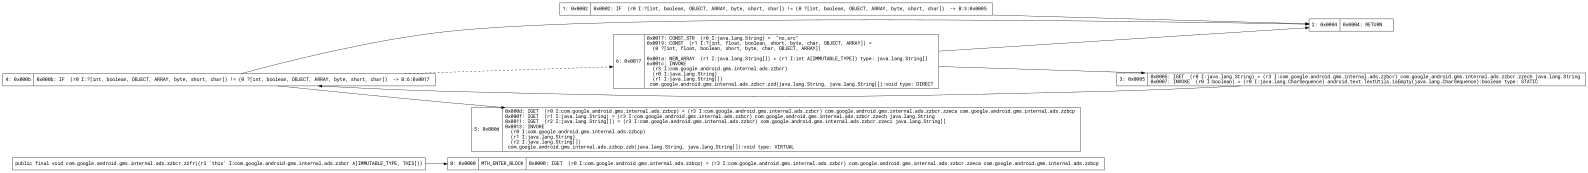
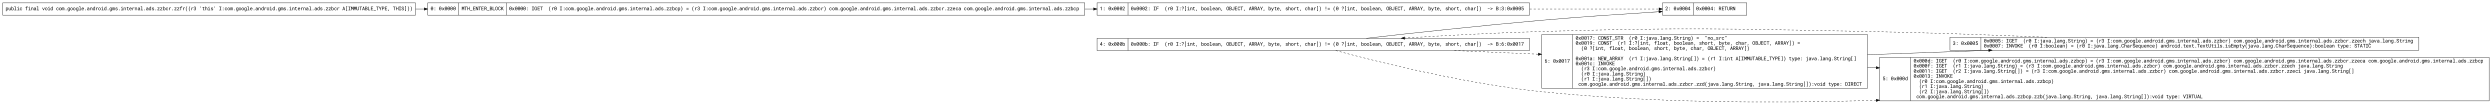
edge "0: 0x0000" -> "1: 0x0002": added
edge "1: 0x0002" -> "2: 0x0004": style solid -> dashed
edge "6: 0x0017" -> "2: 0x0004": now "6: 0x0017" -> "5: 0x000d"
node "6: 0x0017": text "6x001c: INVOKE" -> "0x001c: INVOKE"
edge "4: 0x000b" -> "5: 0x000d": style solid -> dashed
edge "3: 0x0005" -> "4: 0x000b": style solid -> dashed
